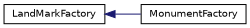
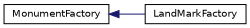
edge "MonumentFactory" -> "LandMarkFactory": reversed
